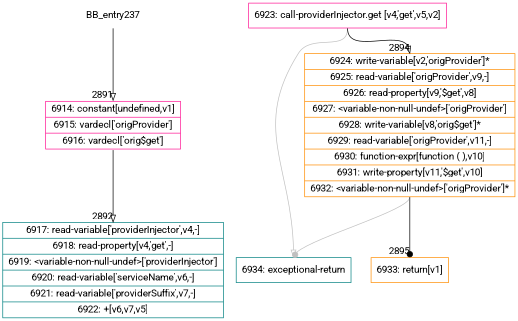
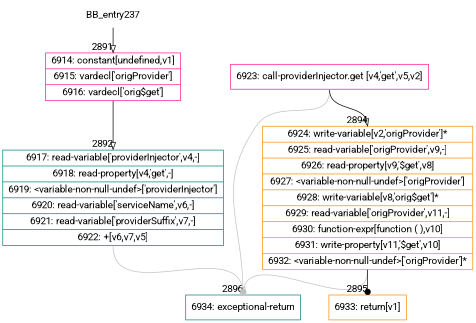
edge "6917: read-variable['providerInjector',v4,-]" -> "6934: exceptional-return": added
